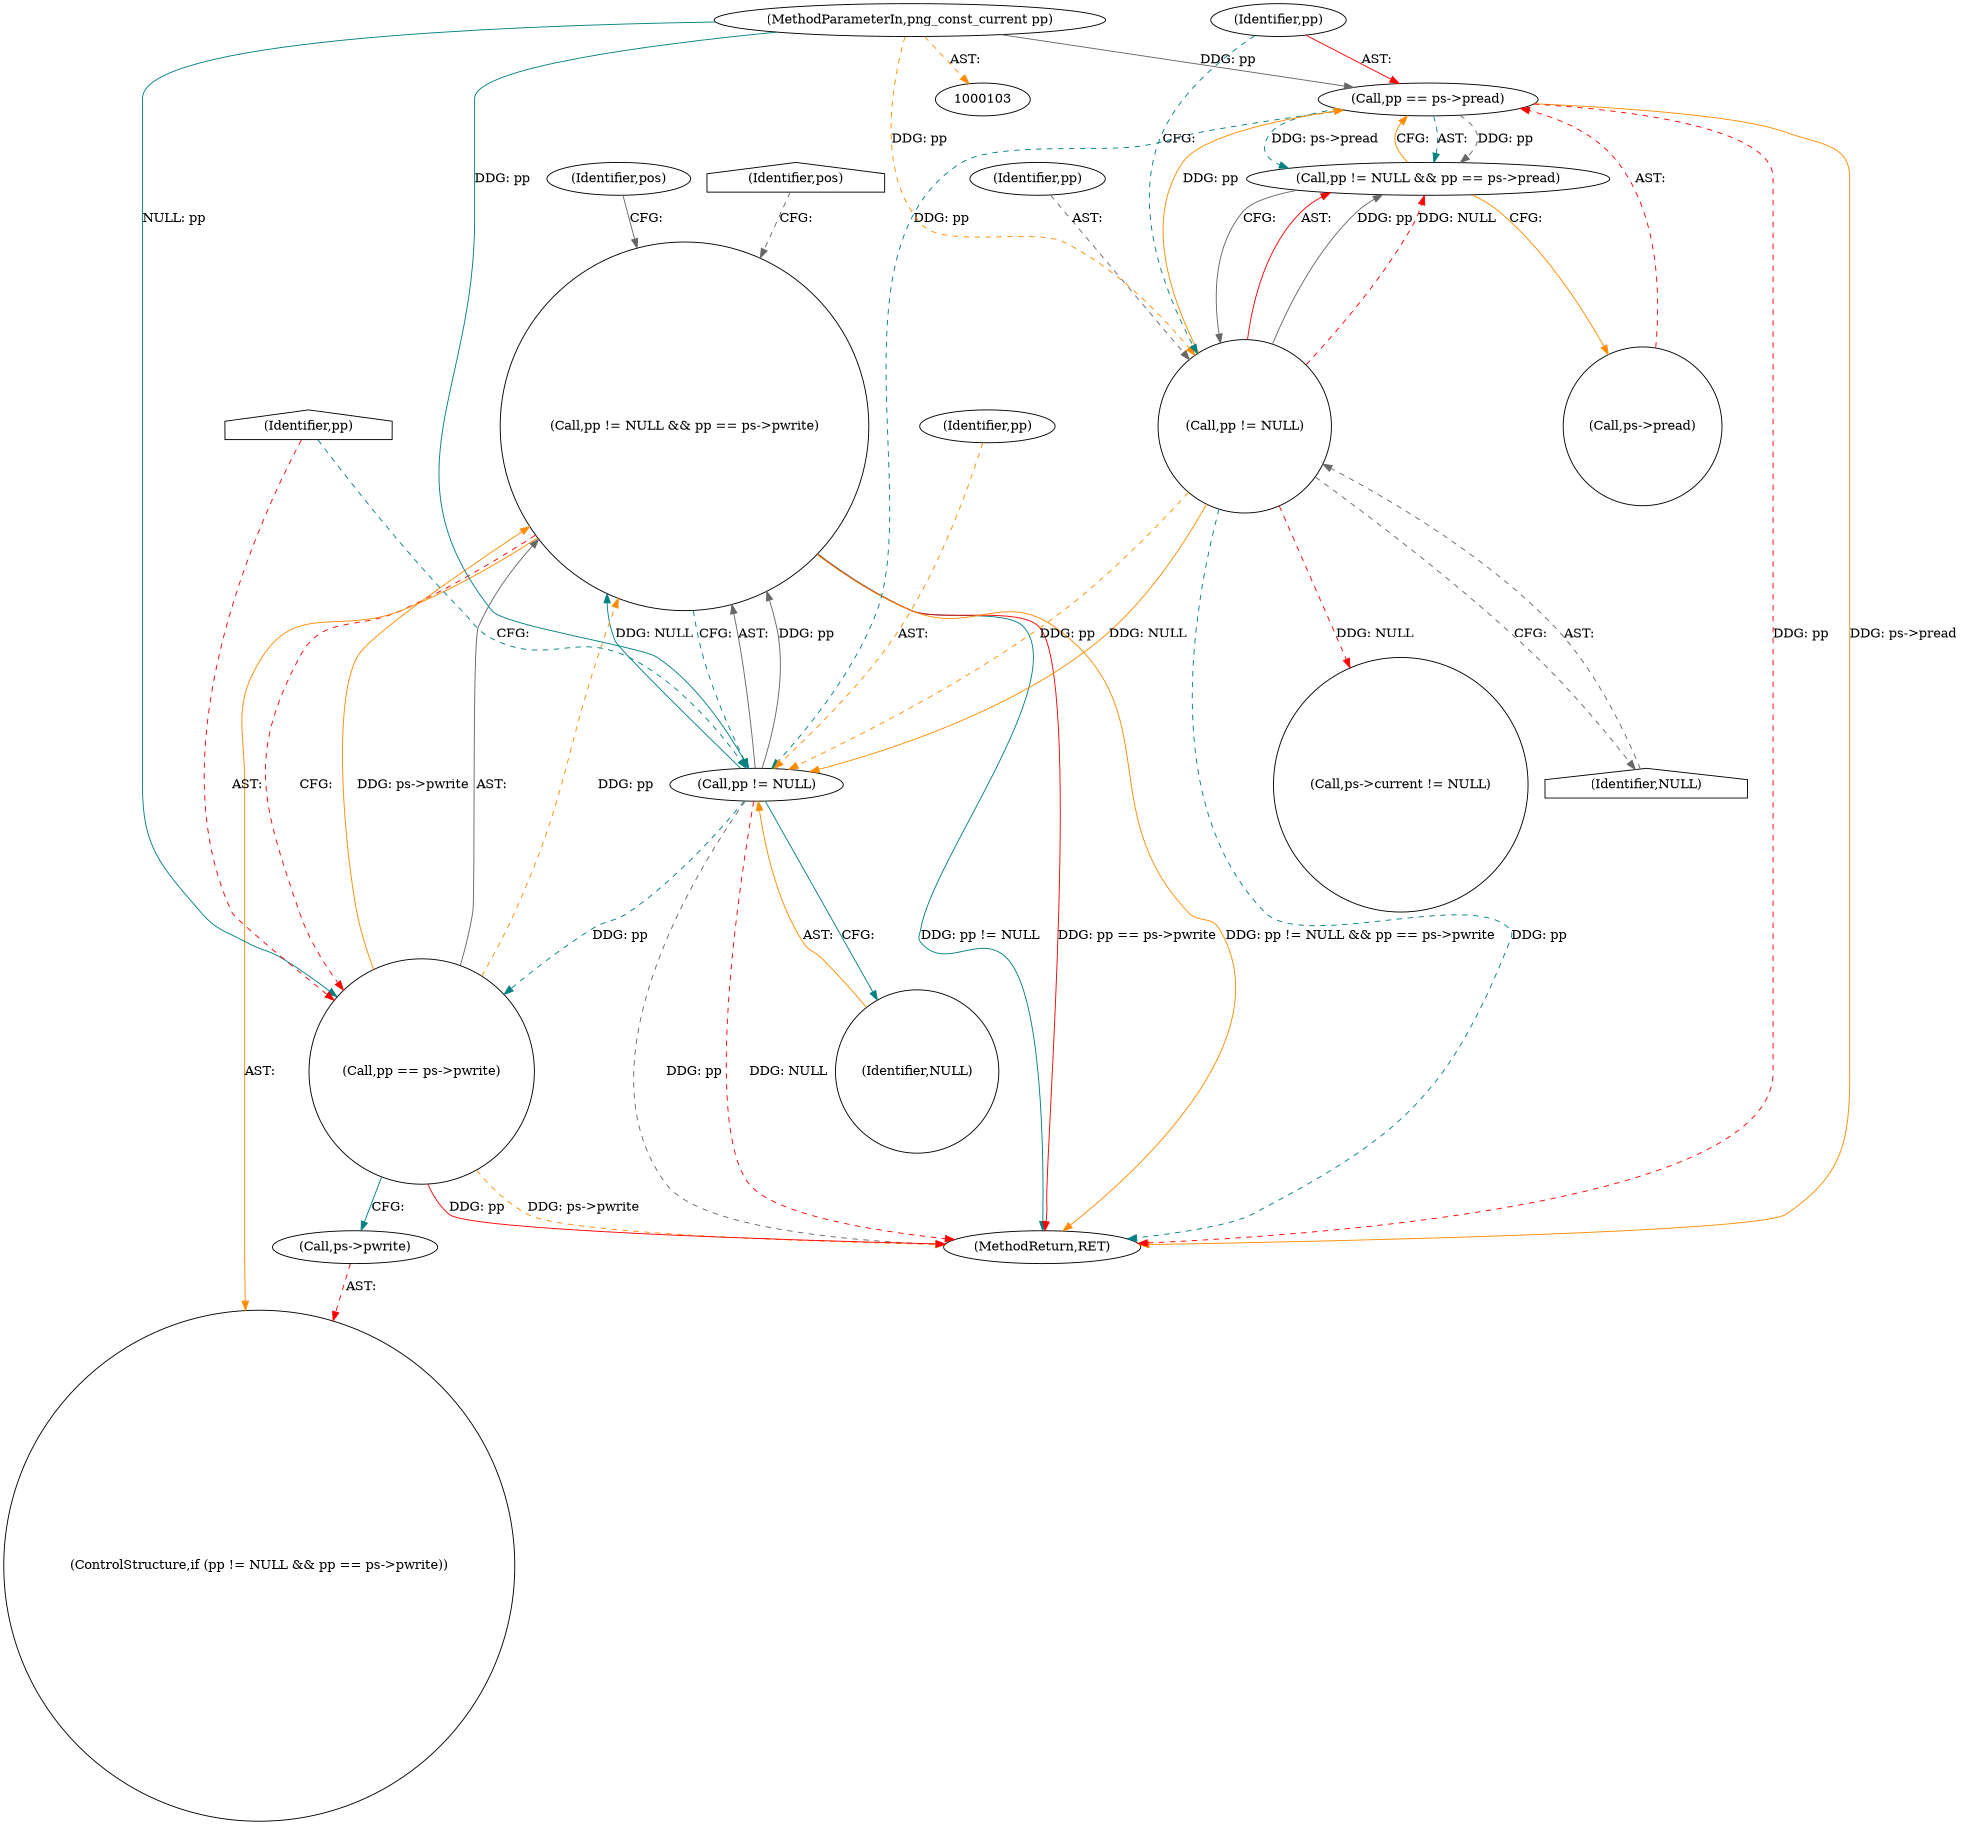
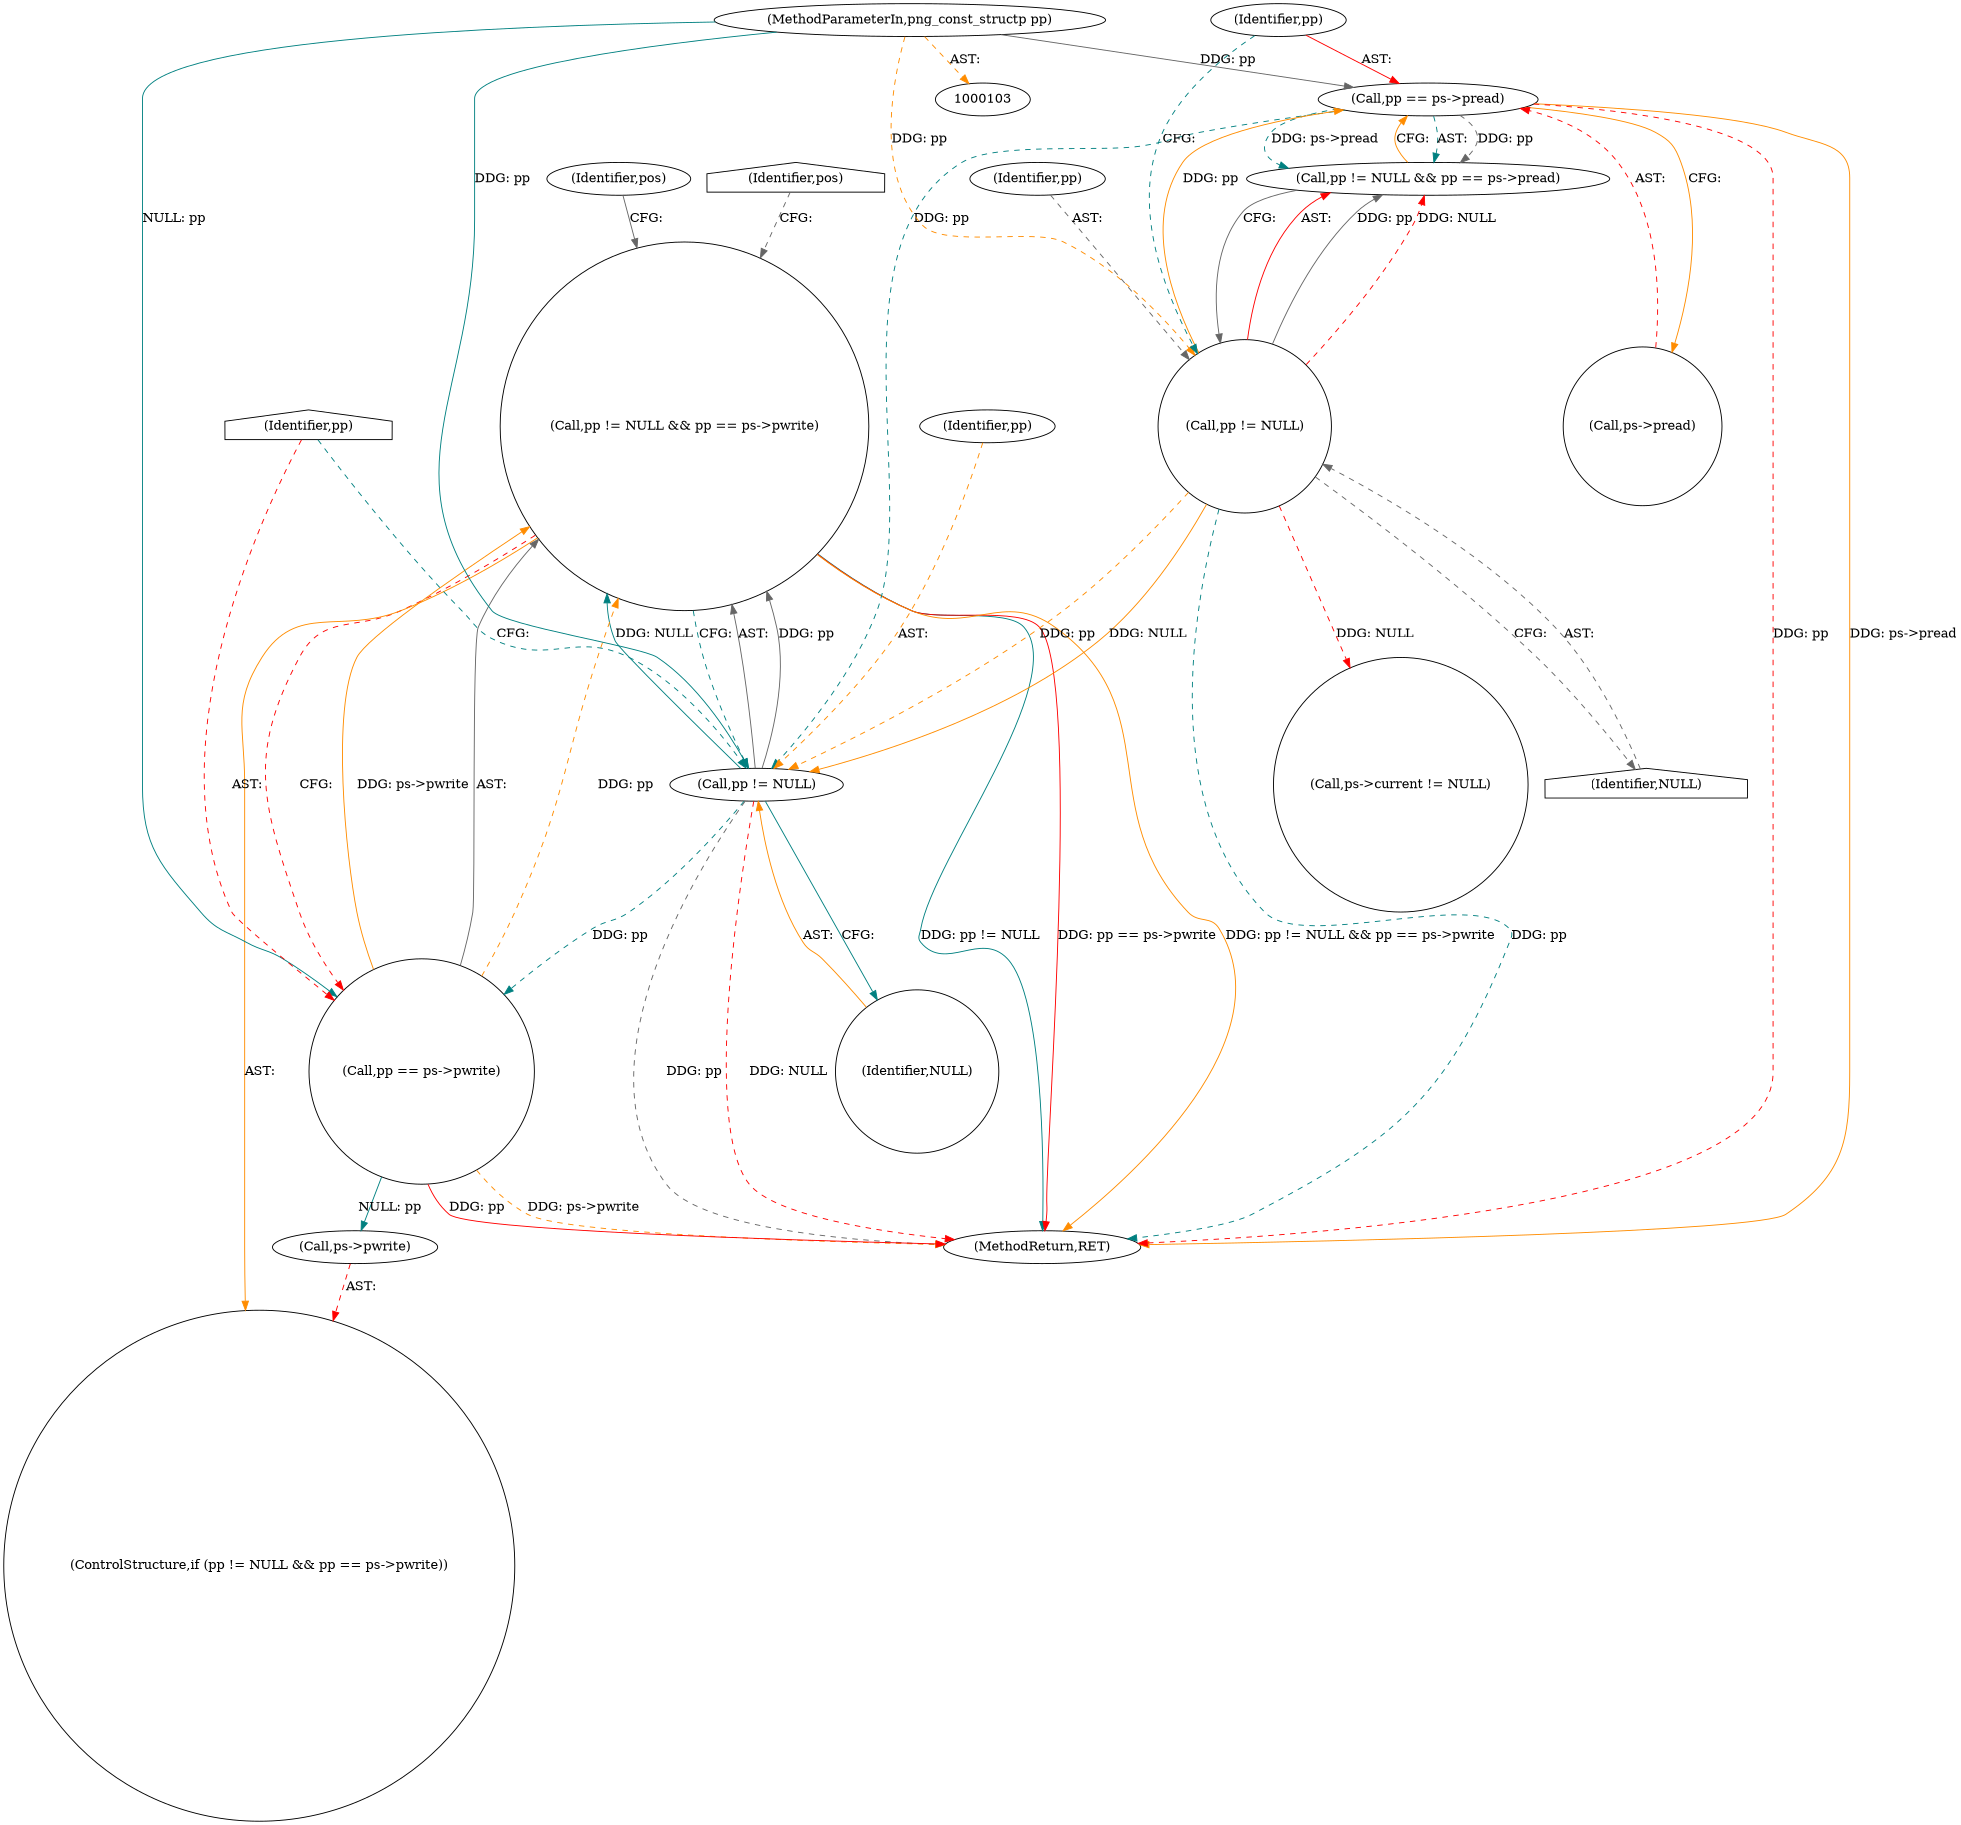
node "(MethodParameterIn,png_const_current pp)": label "(MethodParameterIn,png_const_current pp)" -> "(MethodParameterIn,png_const_structp pp)"
edge "(Call,pp != NULL && pp == ps->pread)" -> "(Call,ps->pread)": now "(Call,pp == ps->pread)" -> "(Call,ps->pread)"
edge "(Call,pp == ps->pwrite)" -> "(Call,ps->pwrite)": label "CFG: " -> "NULL: pp"
